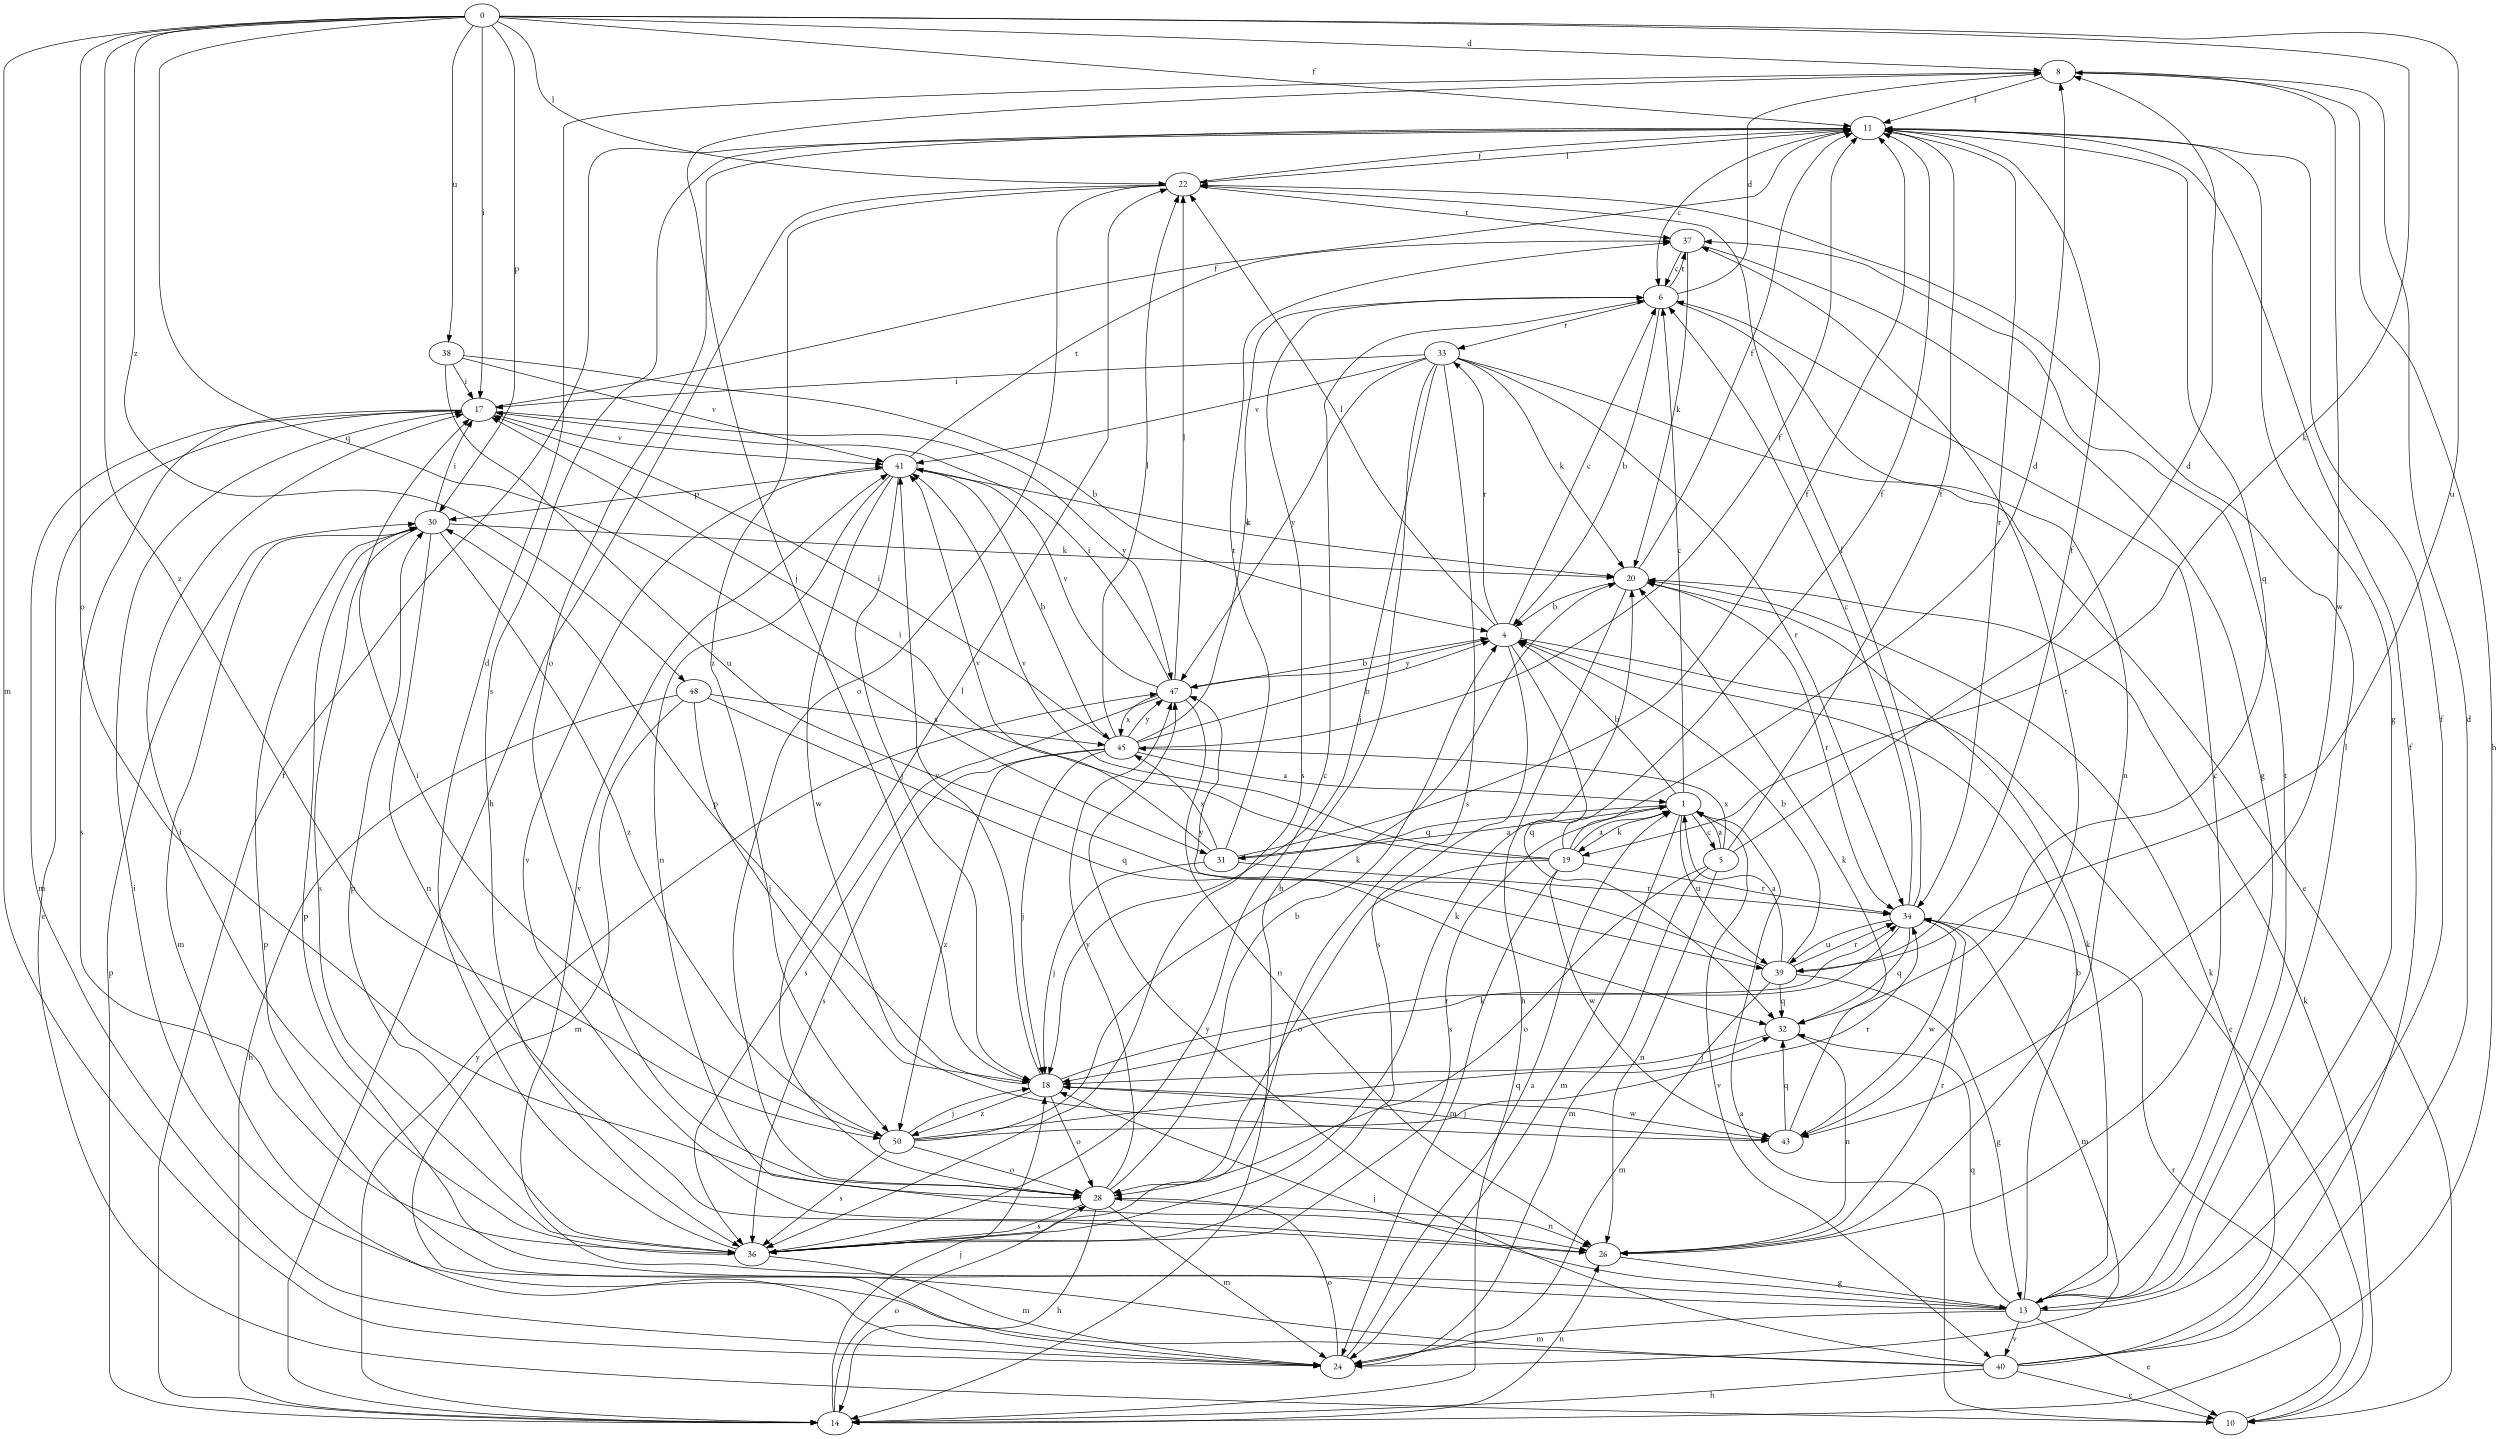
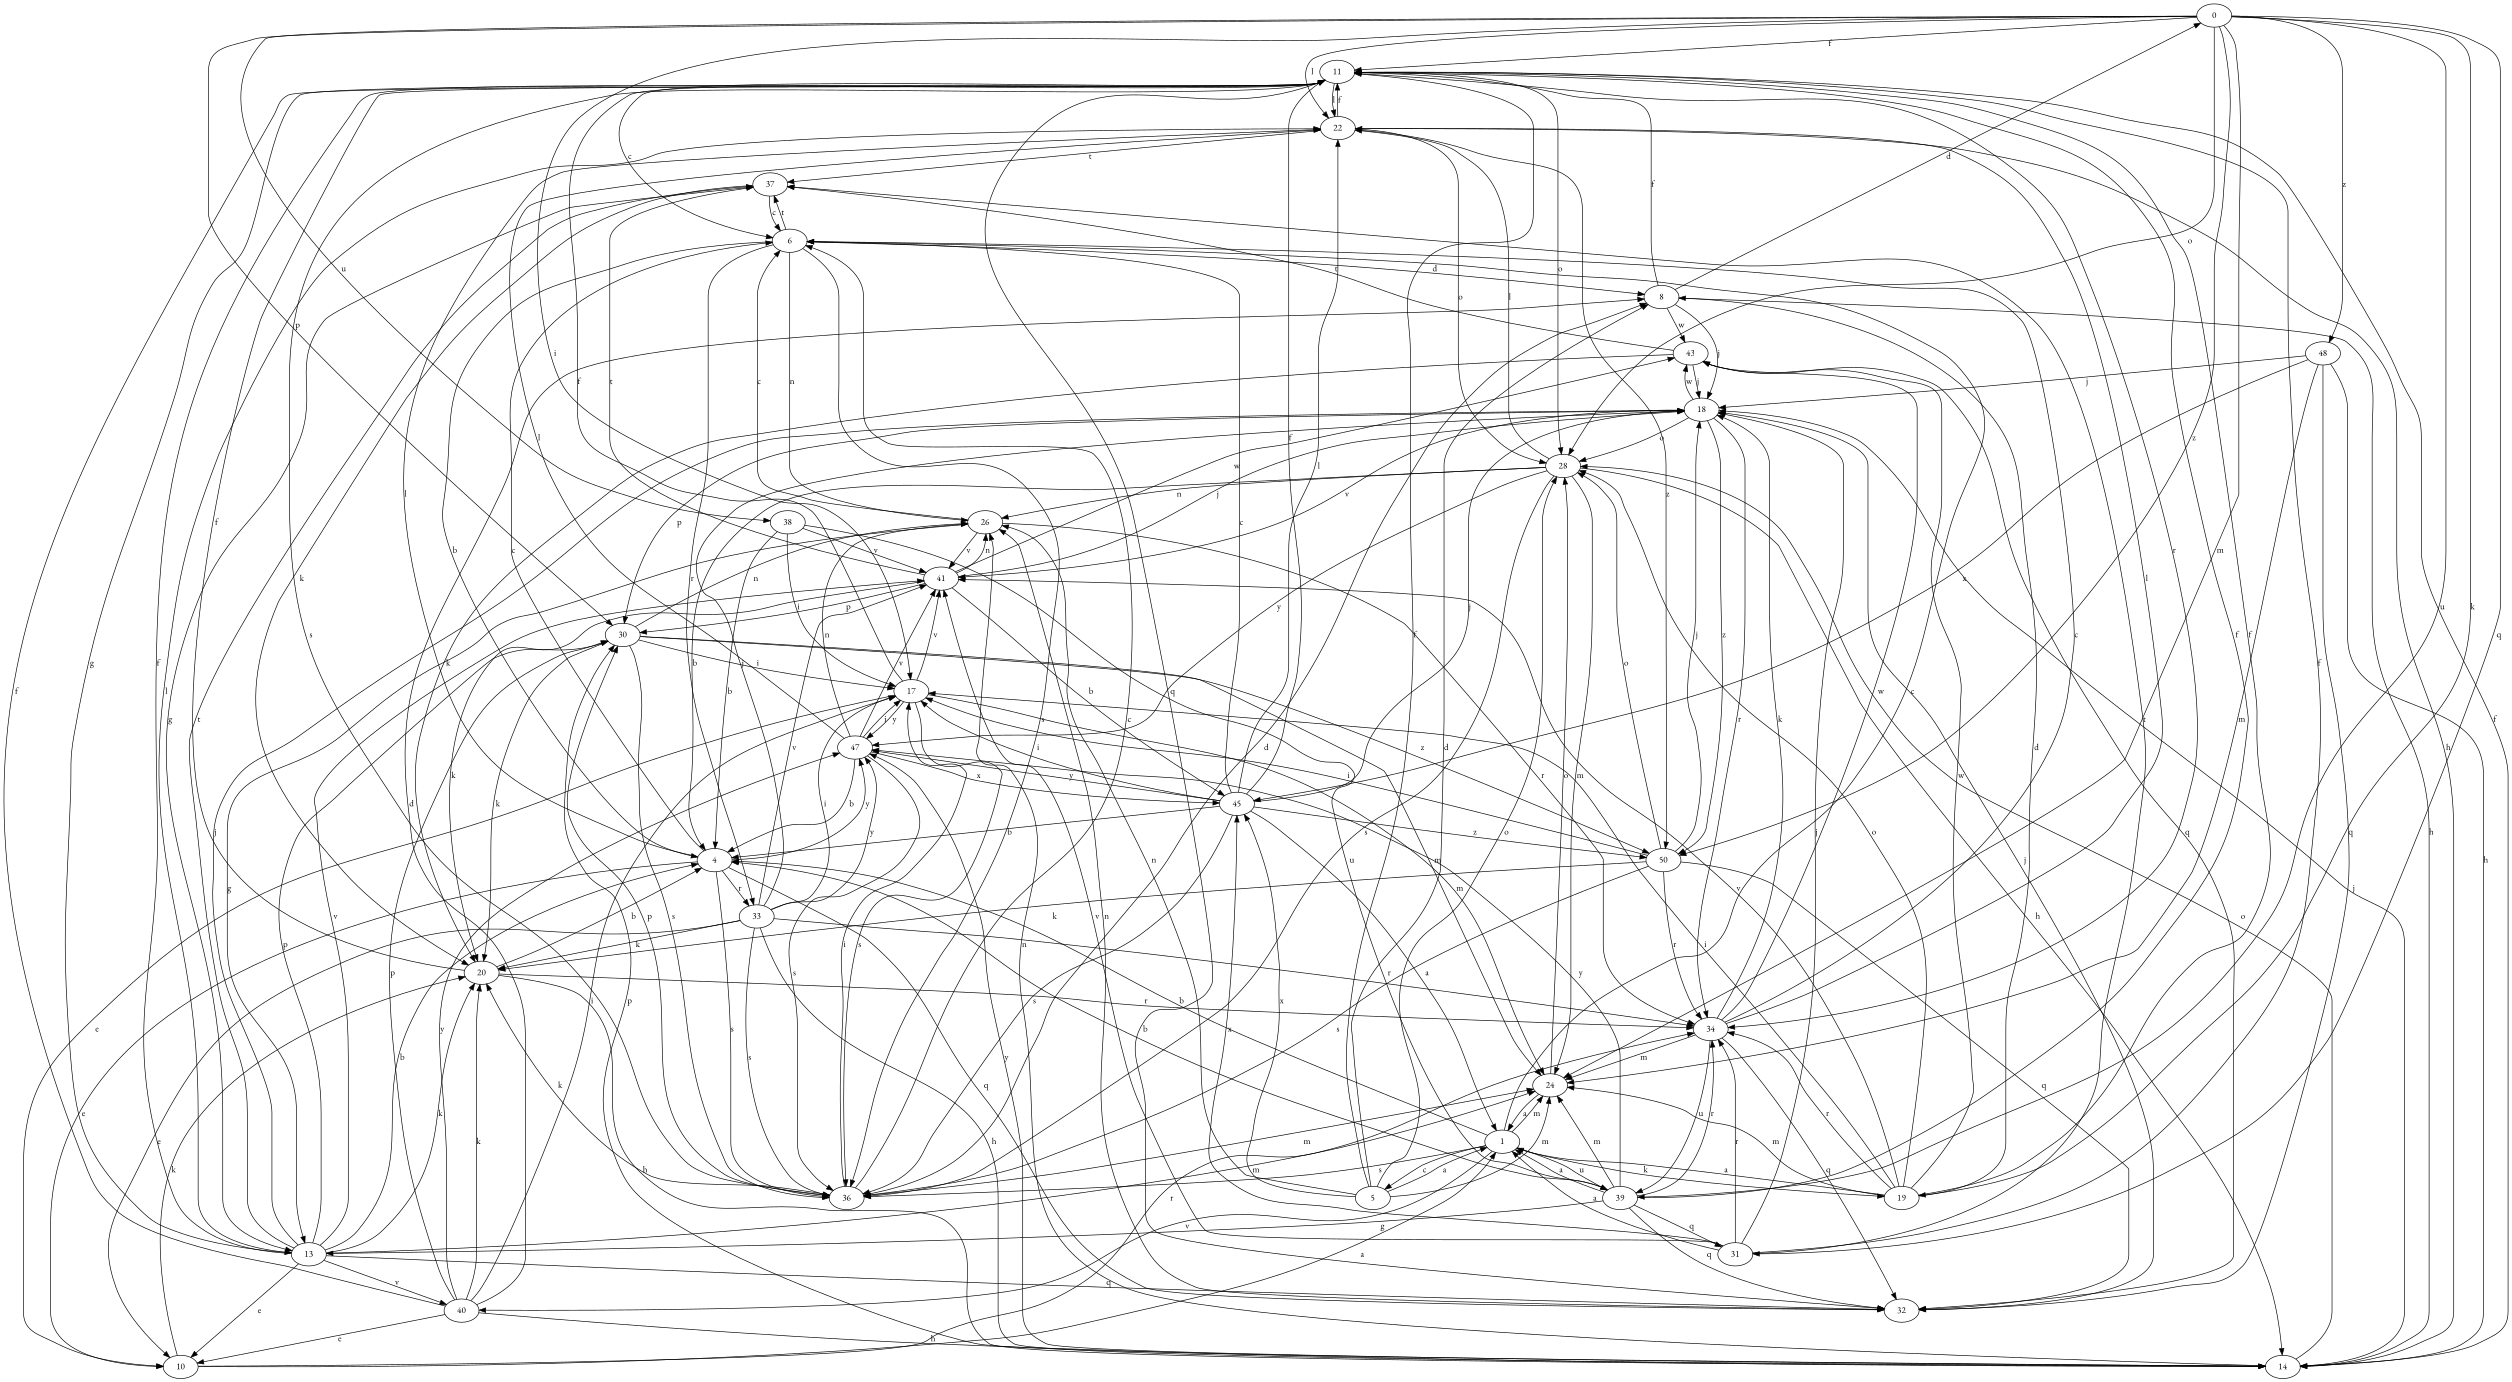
edge "0" -> "8": reversed
edge "1" -> "31": now "39" -> "31"
